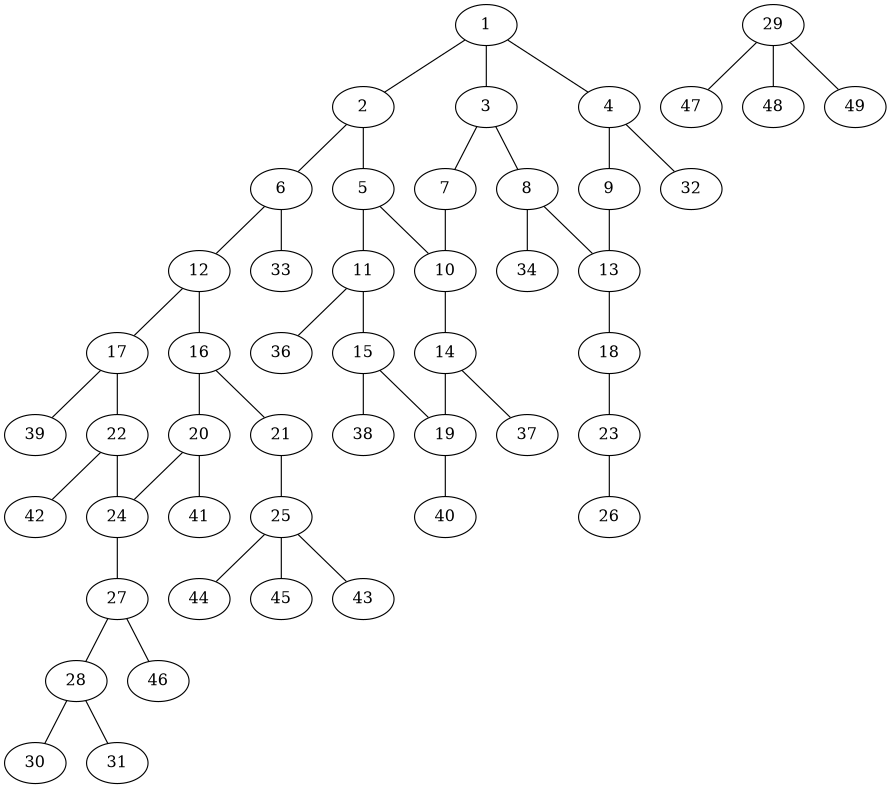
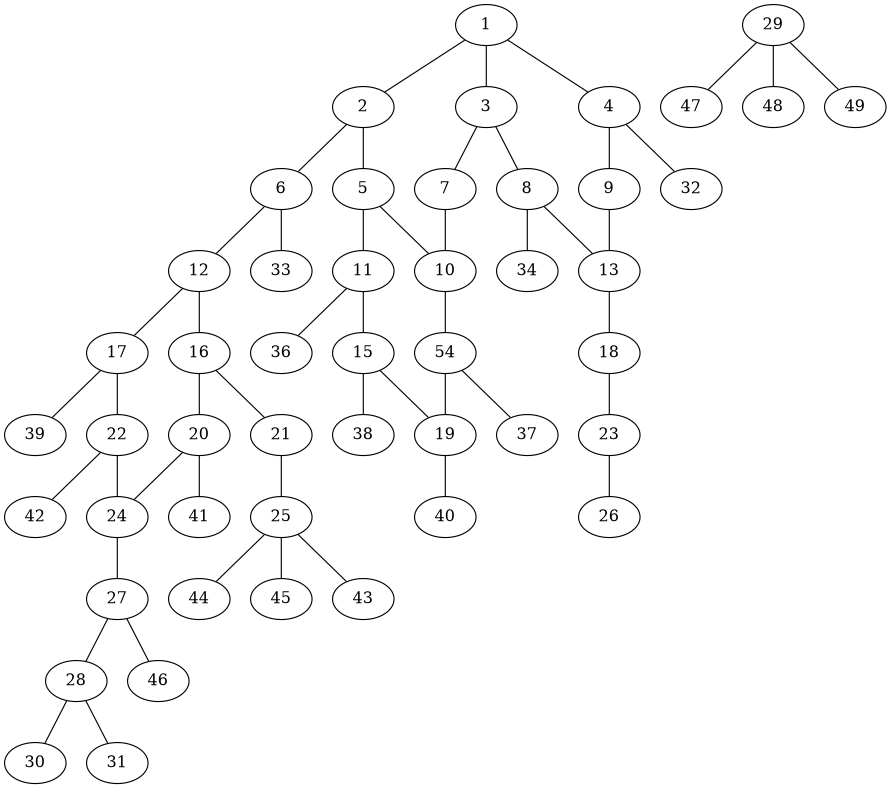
node "14": label "14" -> "54"
